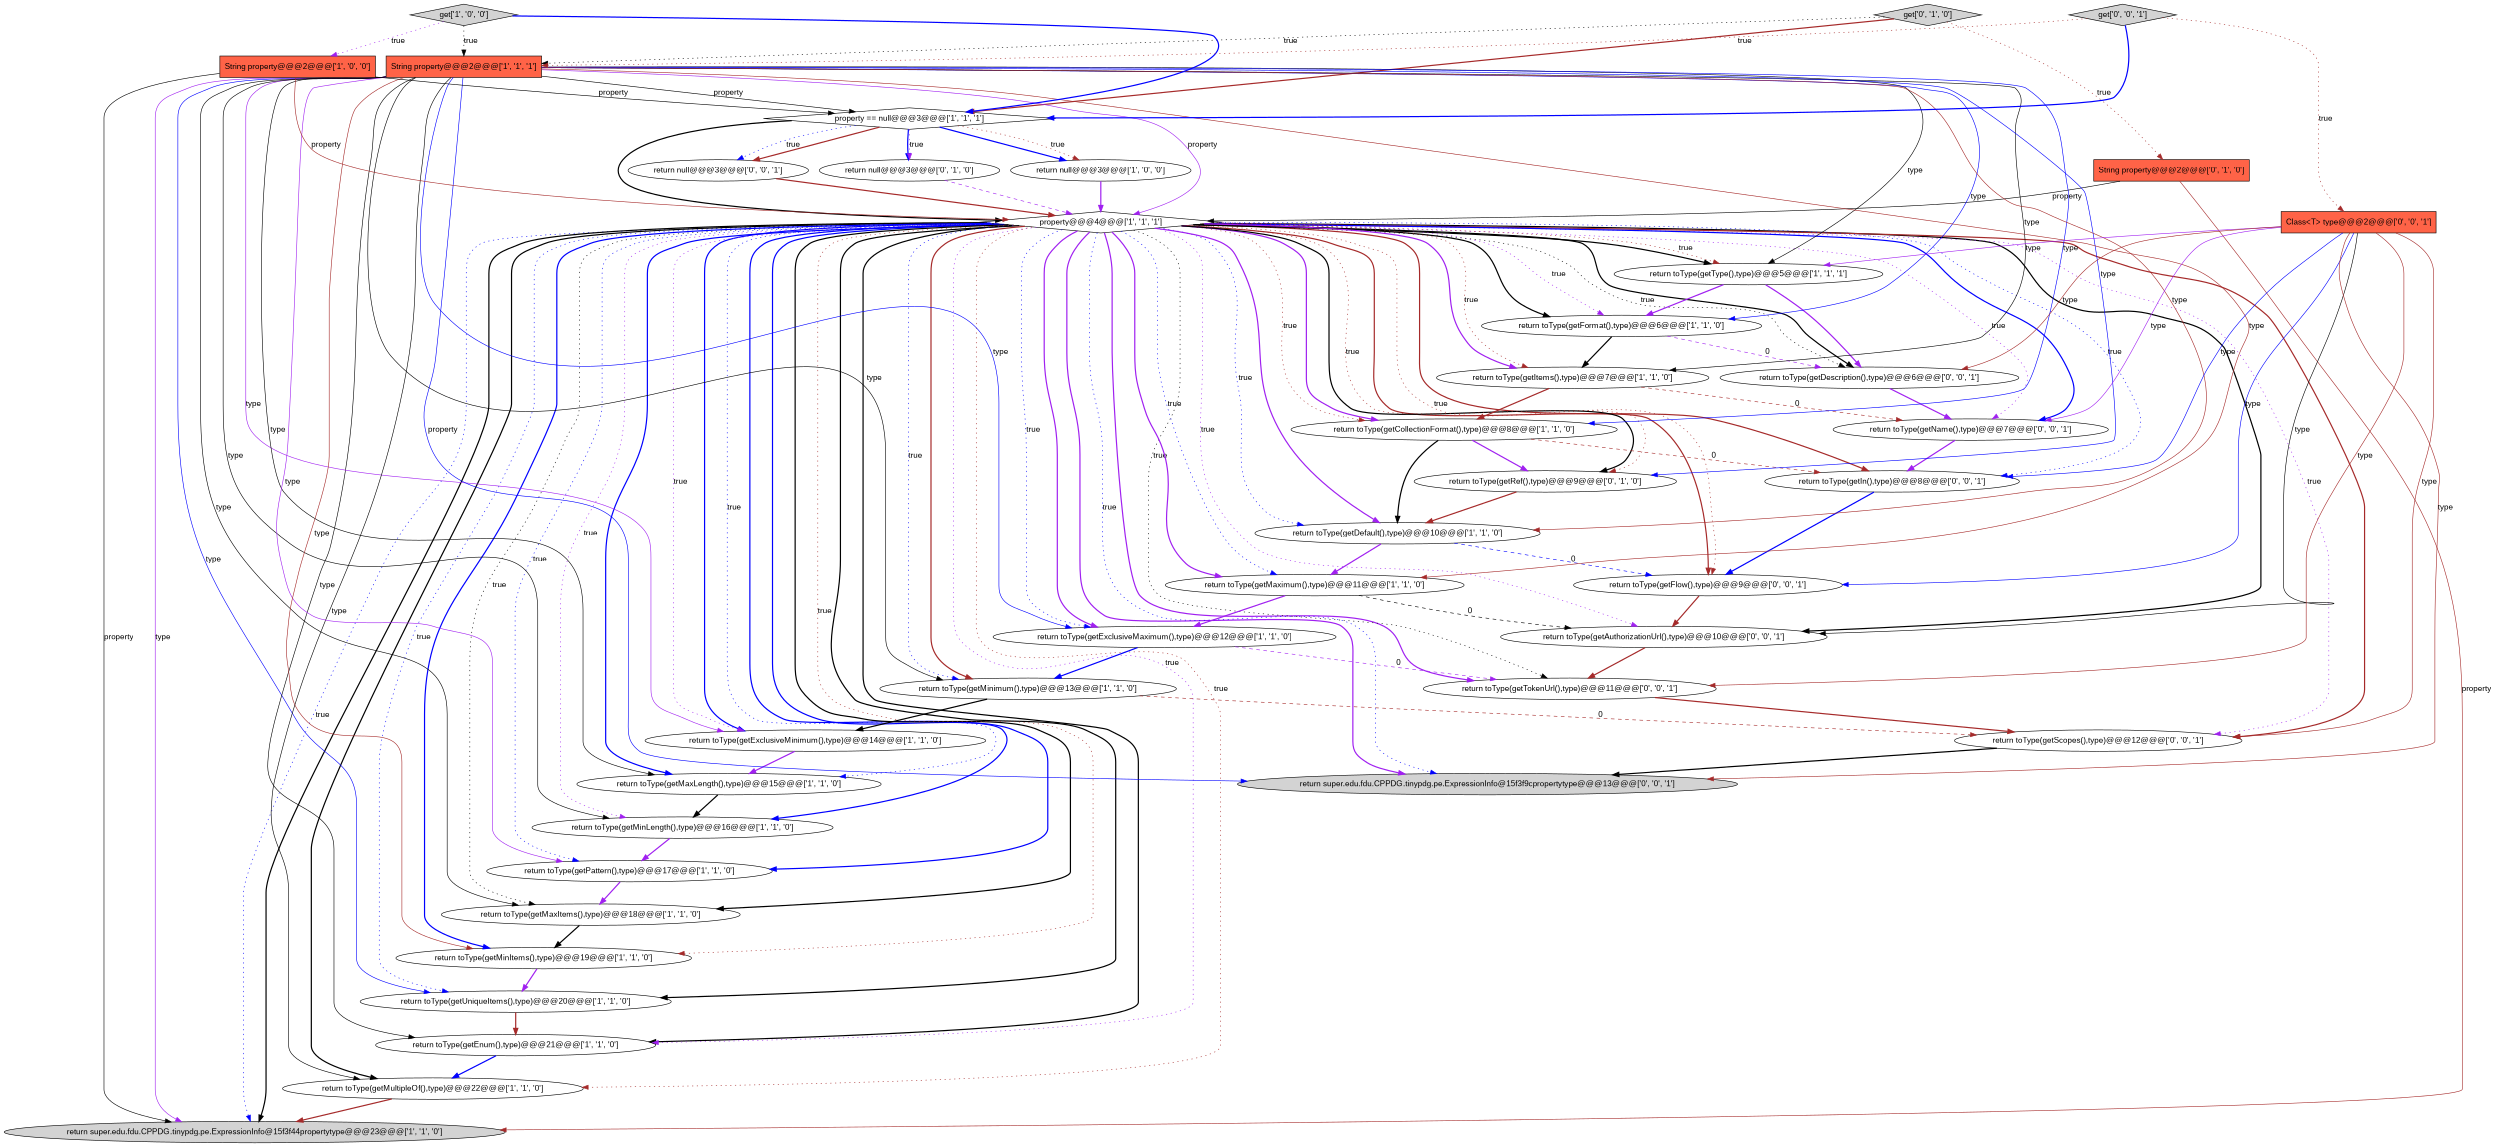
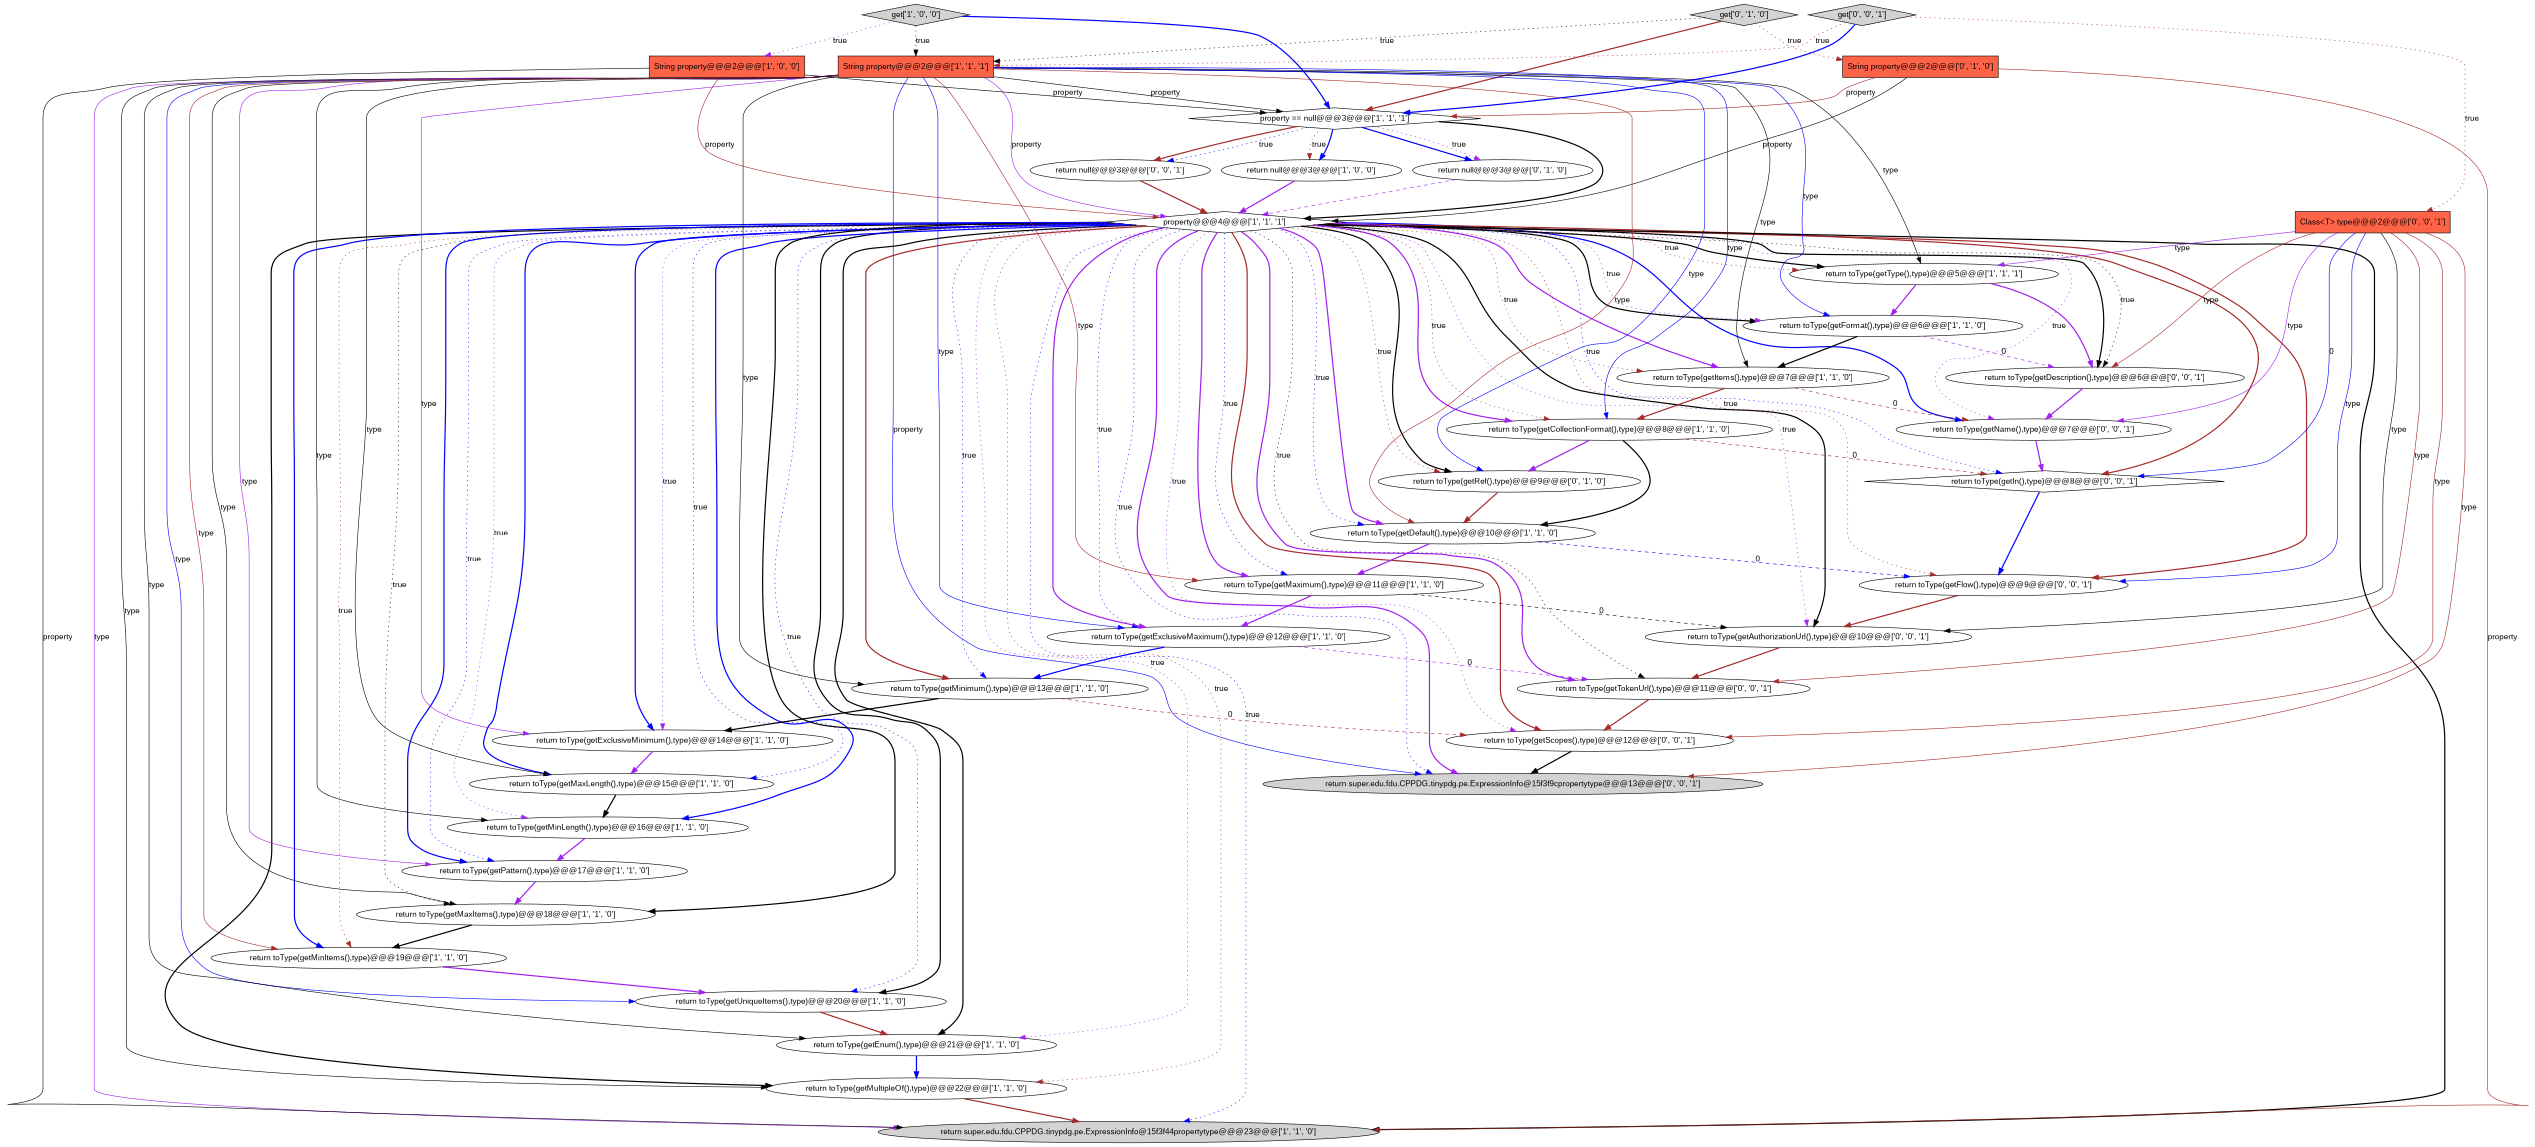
edge "String property@@@2@@@['0', '1', '0']" -> "property == null@@@3@@@['1', '1', '1']": added, label "property"
edge "Class<T> type@@@2@@@['0', '0', '1']" -> "return toType(getIn(),type)@@@8@@@['0', '0', '1']": label "type" -> "0"
node "return toType(getIn(),type)@@@8@@@['0', '0', '1']": shape ellipse -> diamond
